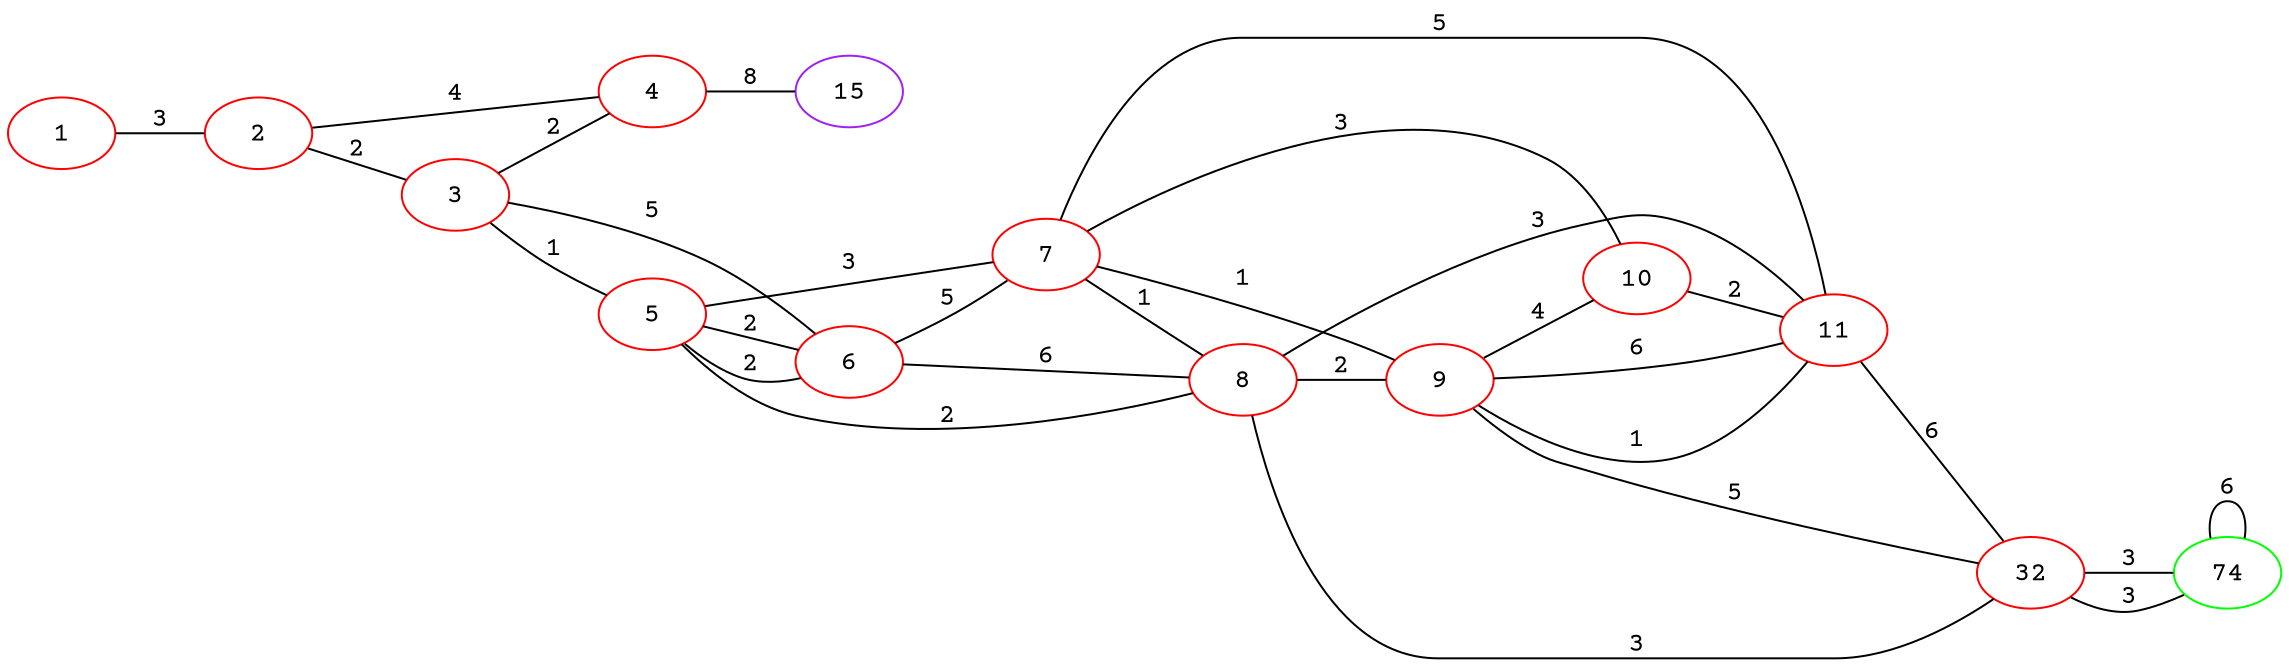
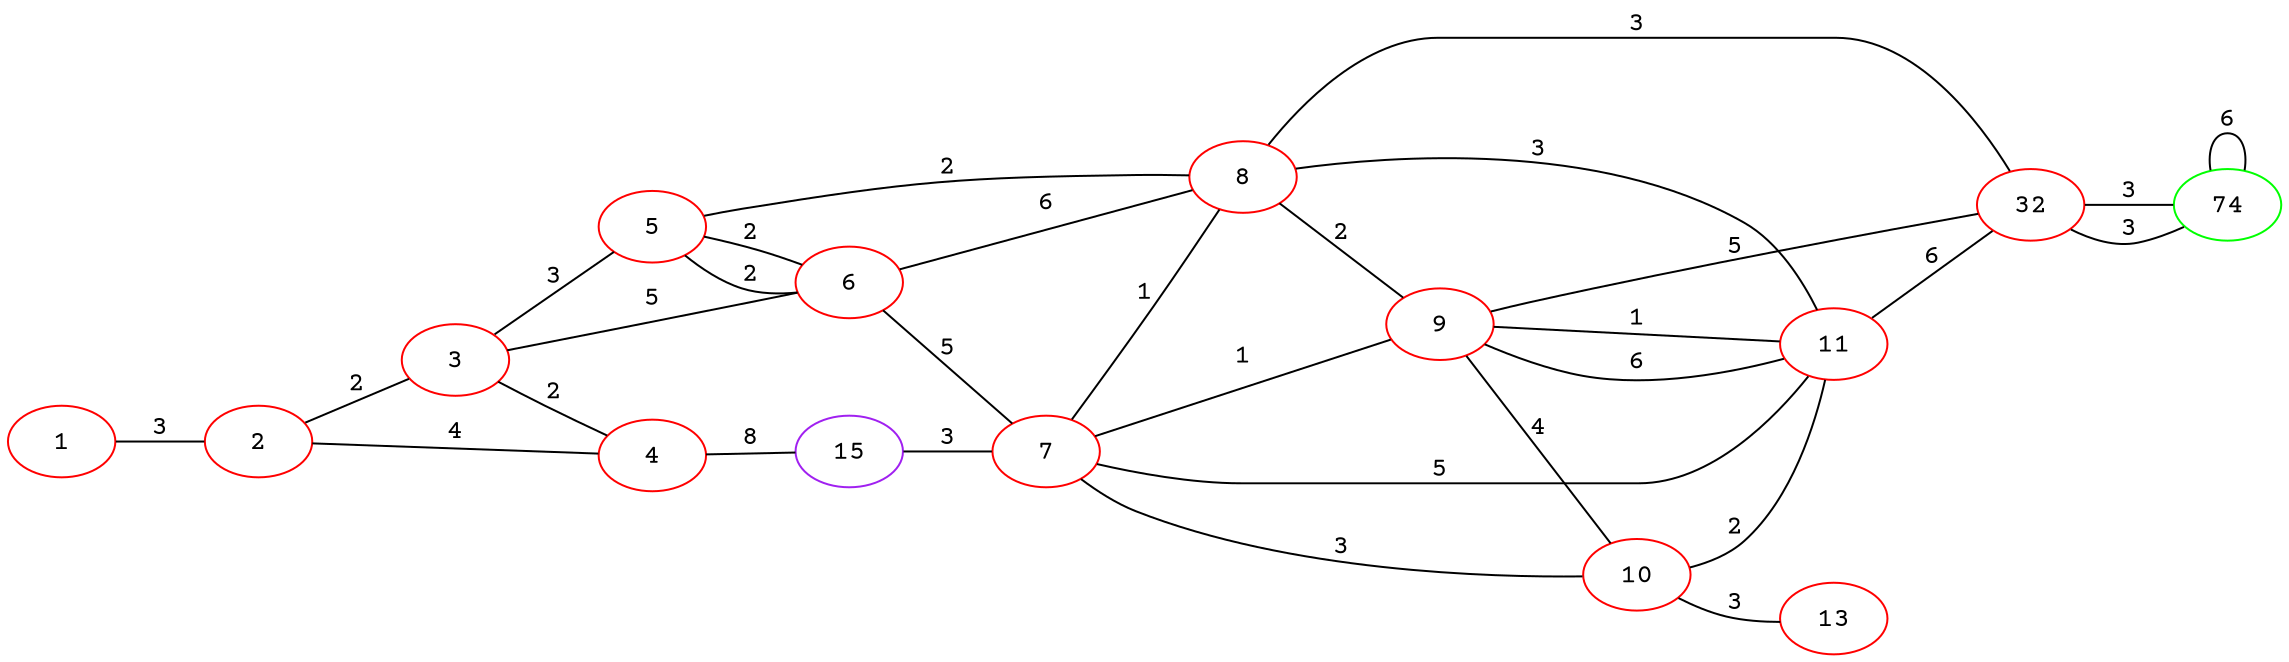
edge "3" -- "5": label "1" -> "3"
edge "7" -- "5": now "7" -- "15"
node "13": added
